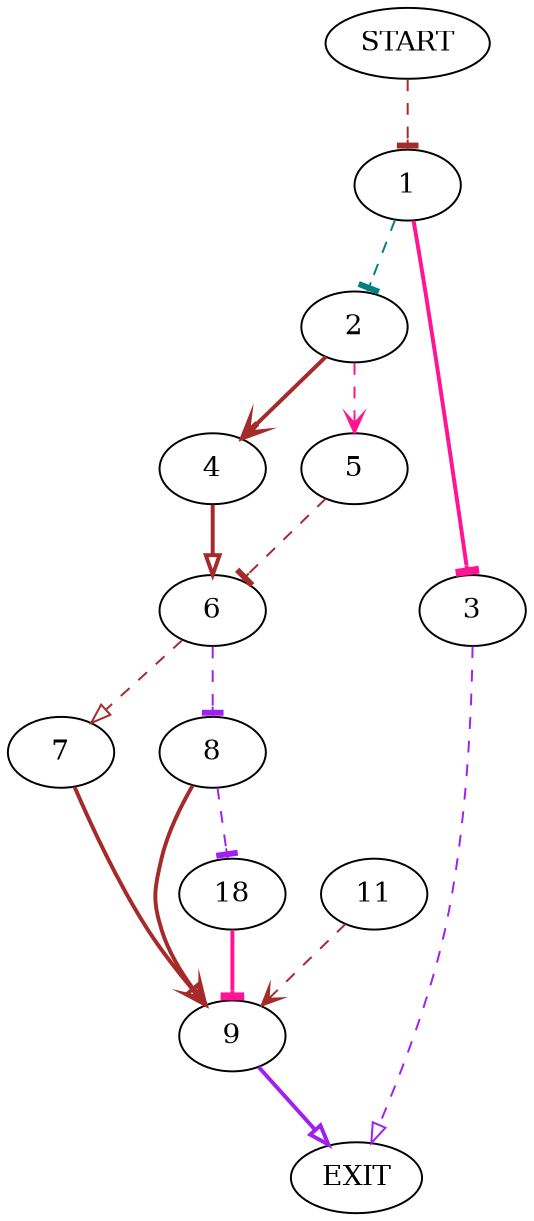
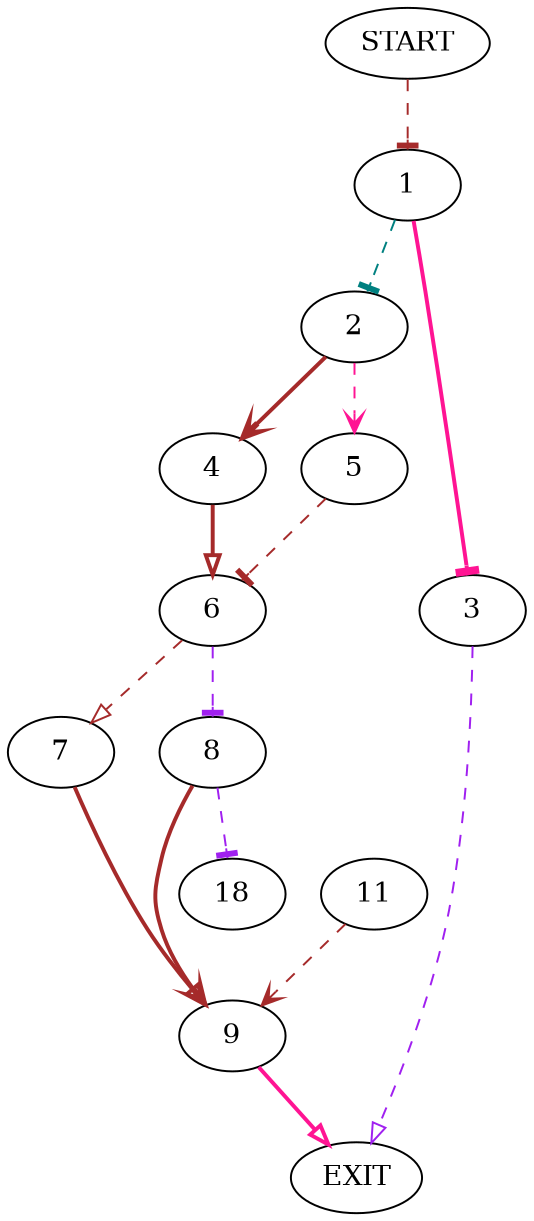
edge "18" -> "9": removed
edge "9" -> "EXIT": color purple -> deeppink
